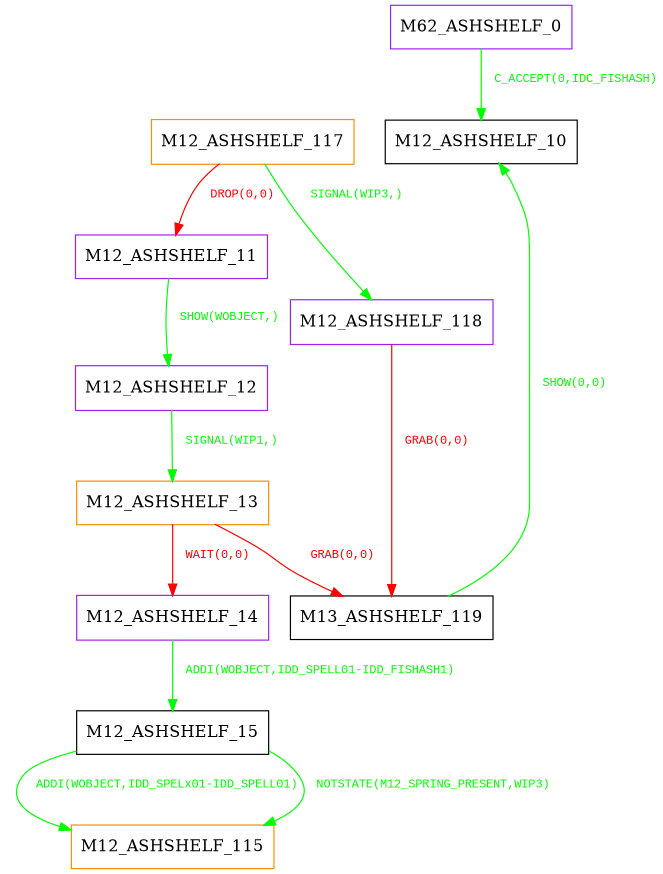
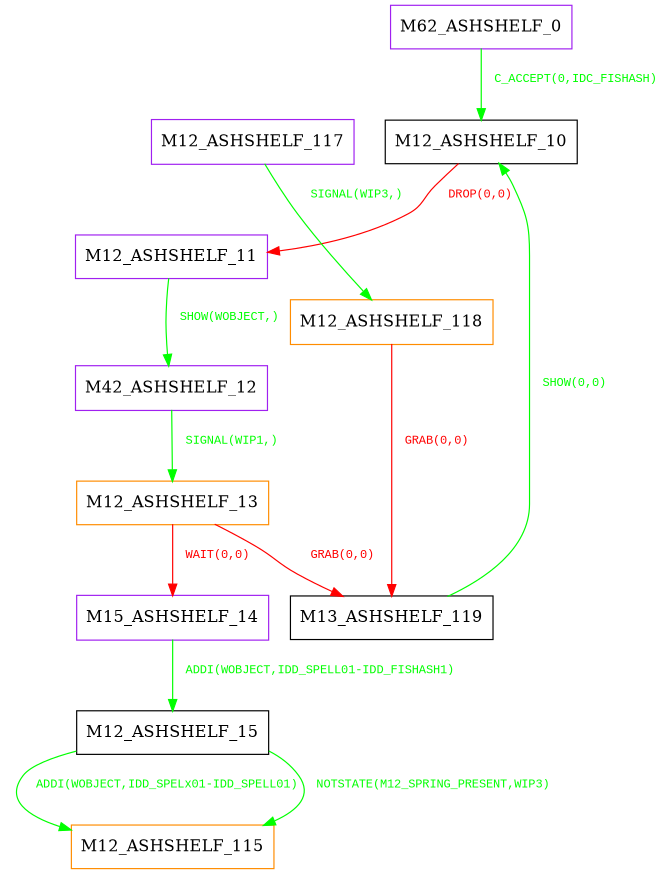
node "M12_ASHSHELF_117": color darkorange -> purple
edge "M12_ASHSHELF_117" -> "M12_ASHSHELF_11": now "M12_ASHSHELF_10" -> "M12_ASHSHELF_11"
node "M12_ASHSHELF_118": color purple -> darkorange
node "M12_ASHSHELF_12": label "M12_ASHSHELF_12" -> "M42_ASHSHELF_12"
node "M12_ASHSHELF_14": label "M12_ASHSHELF_14" -> "M15_ASHSHELF_14"
